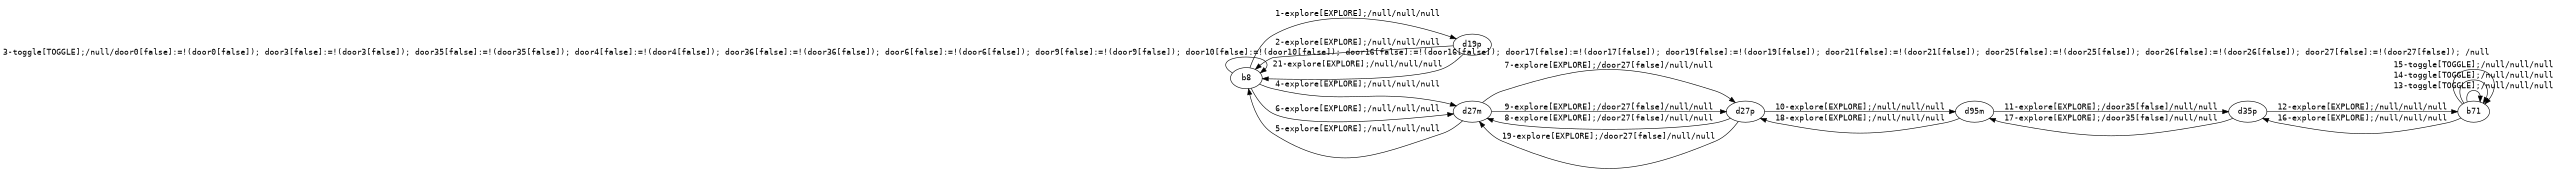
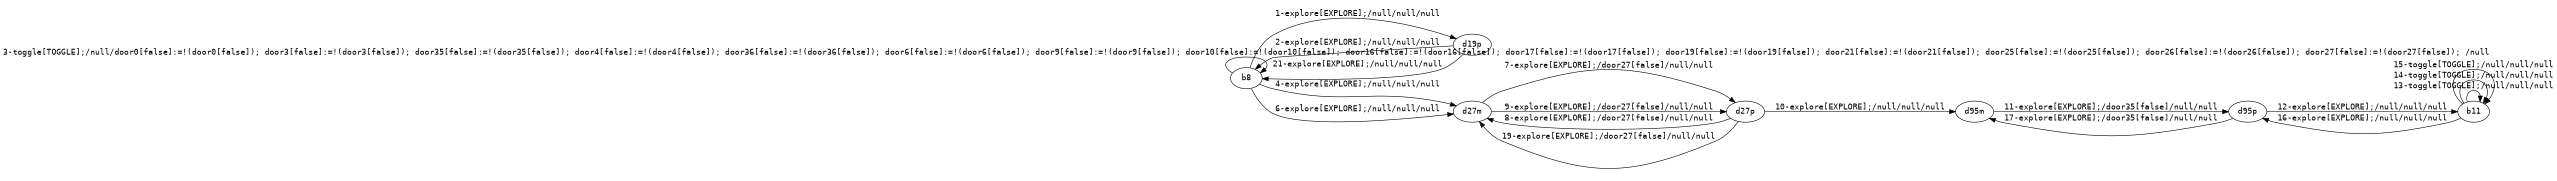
node "d35p": label "d35p" -> "d95p"
node "b71": label "b71" -> "b11"
edge "d95m" -> "d27p": removed, label "18-explore[EXPLORE];/null/null/null"
edge "d27m" -> "b8": removed, label "5-explore[EXPLORE];/null/null/null"
